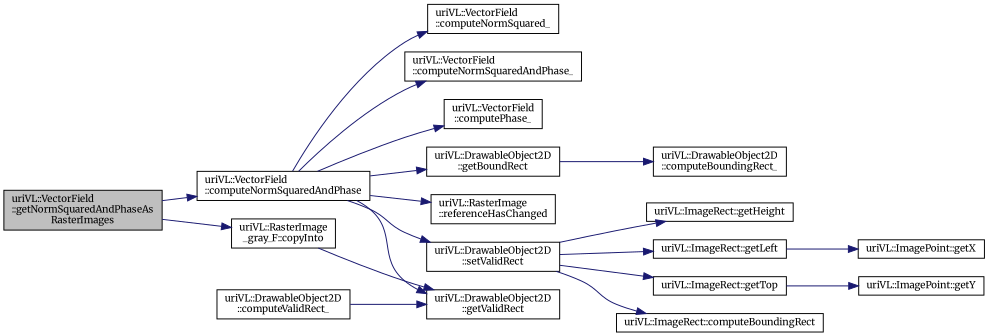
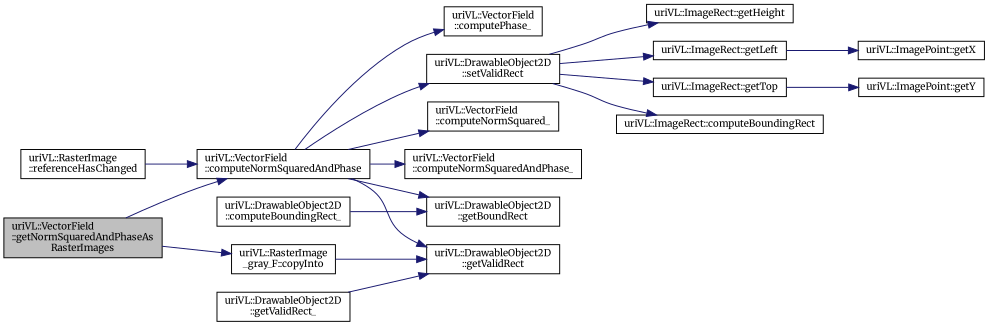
edge "uriVL::DrawableObject2D ::getBoundRect" -> "uriVL::DrawableObject2D ::computeBoundingRect_": reversed
edge "uriVL::VectorField ::computeNormSquaredAndPhase" -> "uriVL::RasterImage ::referenceHasChanged": reversed
node "uriVL::DrawableObject2D ::computeValidRect_": label "uriVL::DrawableObject2D ::computeValidRect_" -> "uriVL::DrawableObject2D ::getValidRect_"
